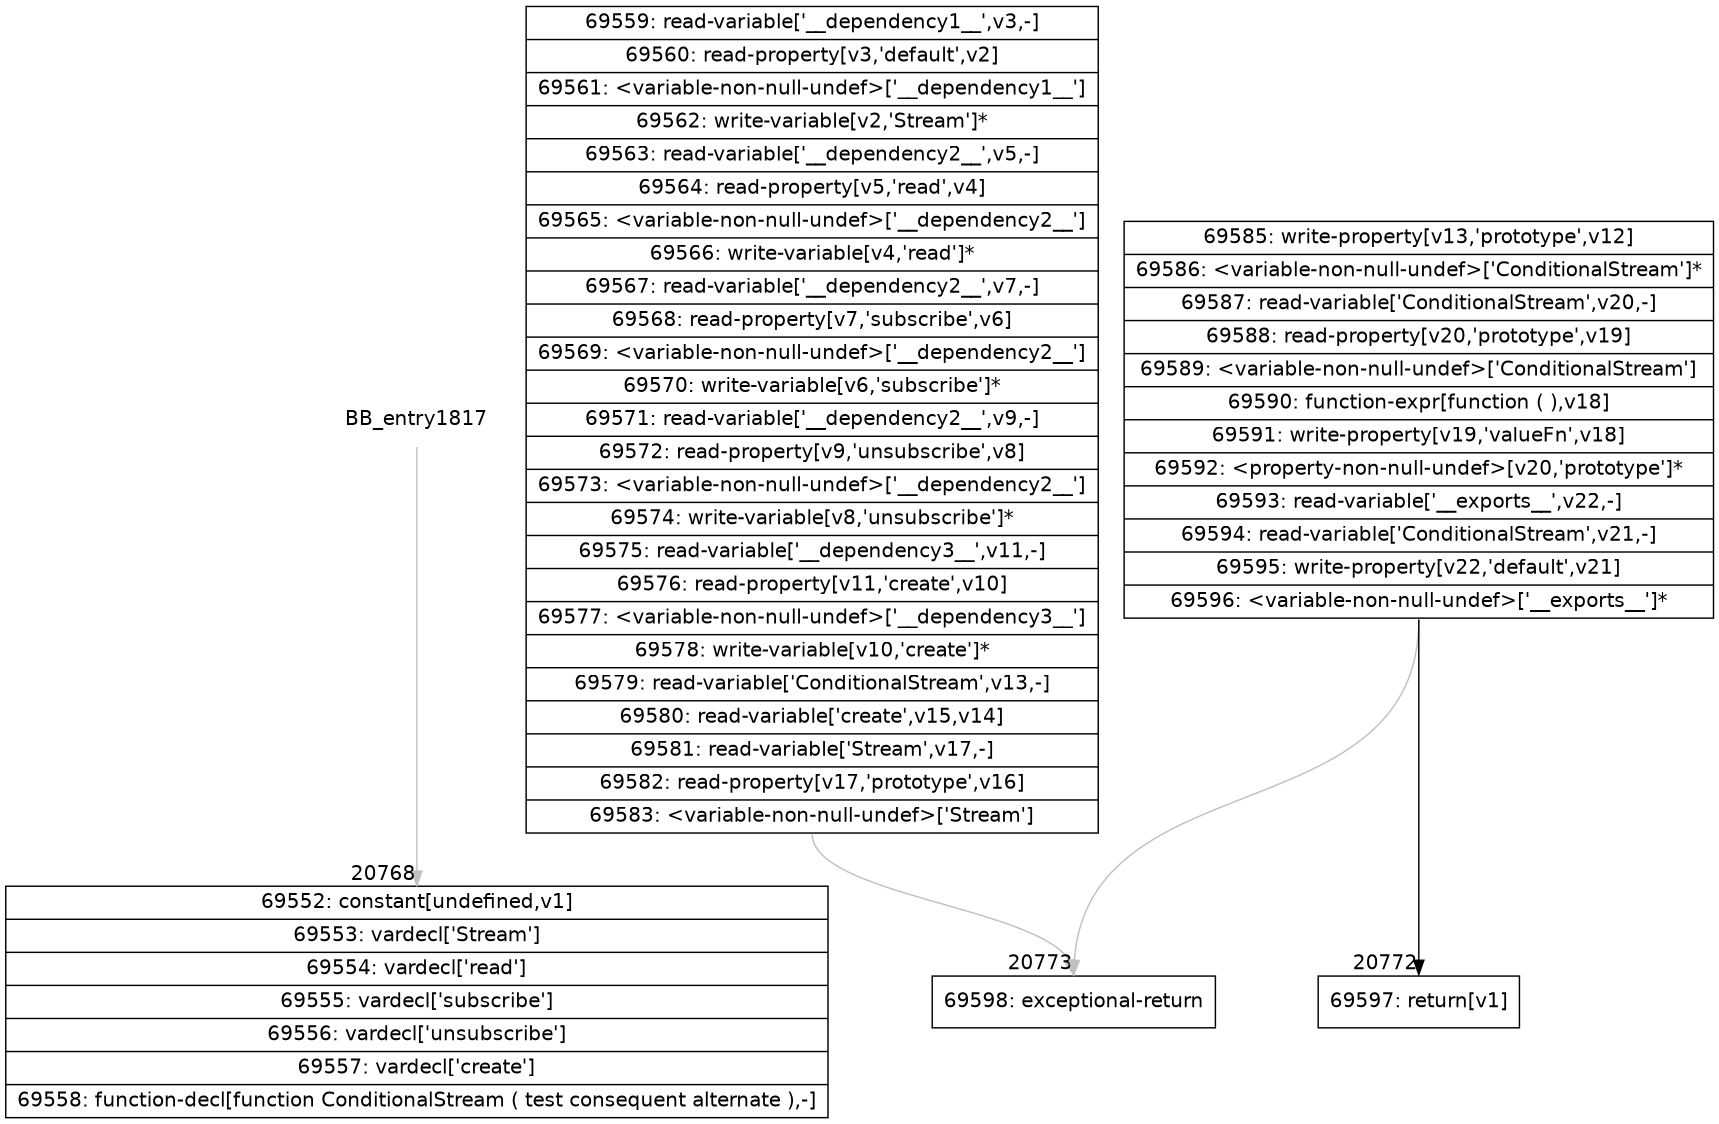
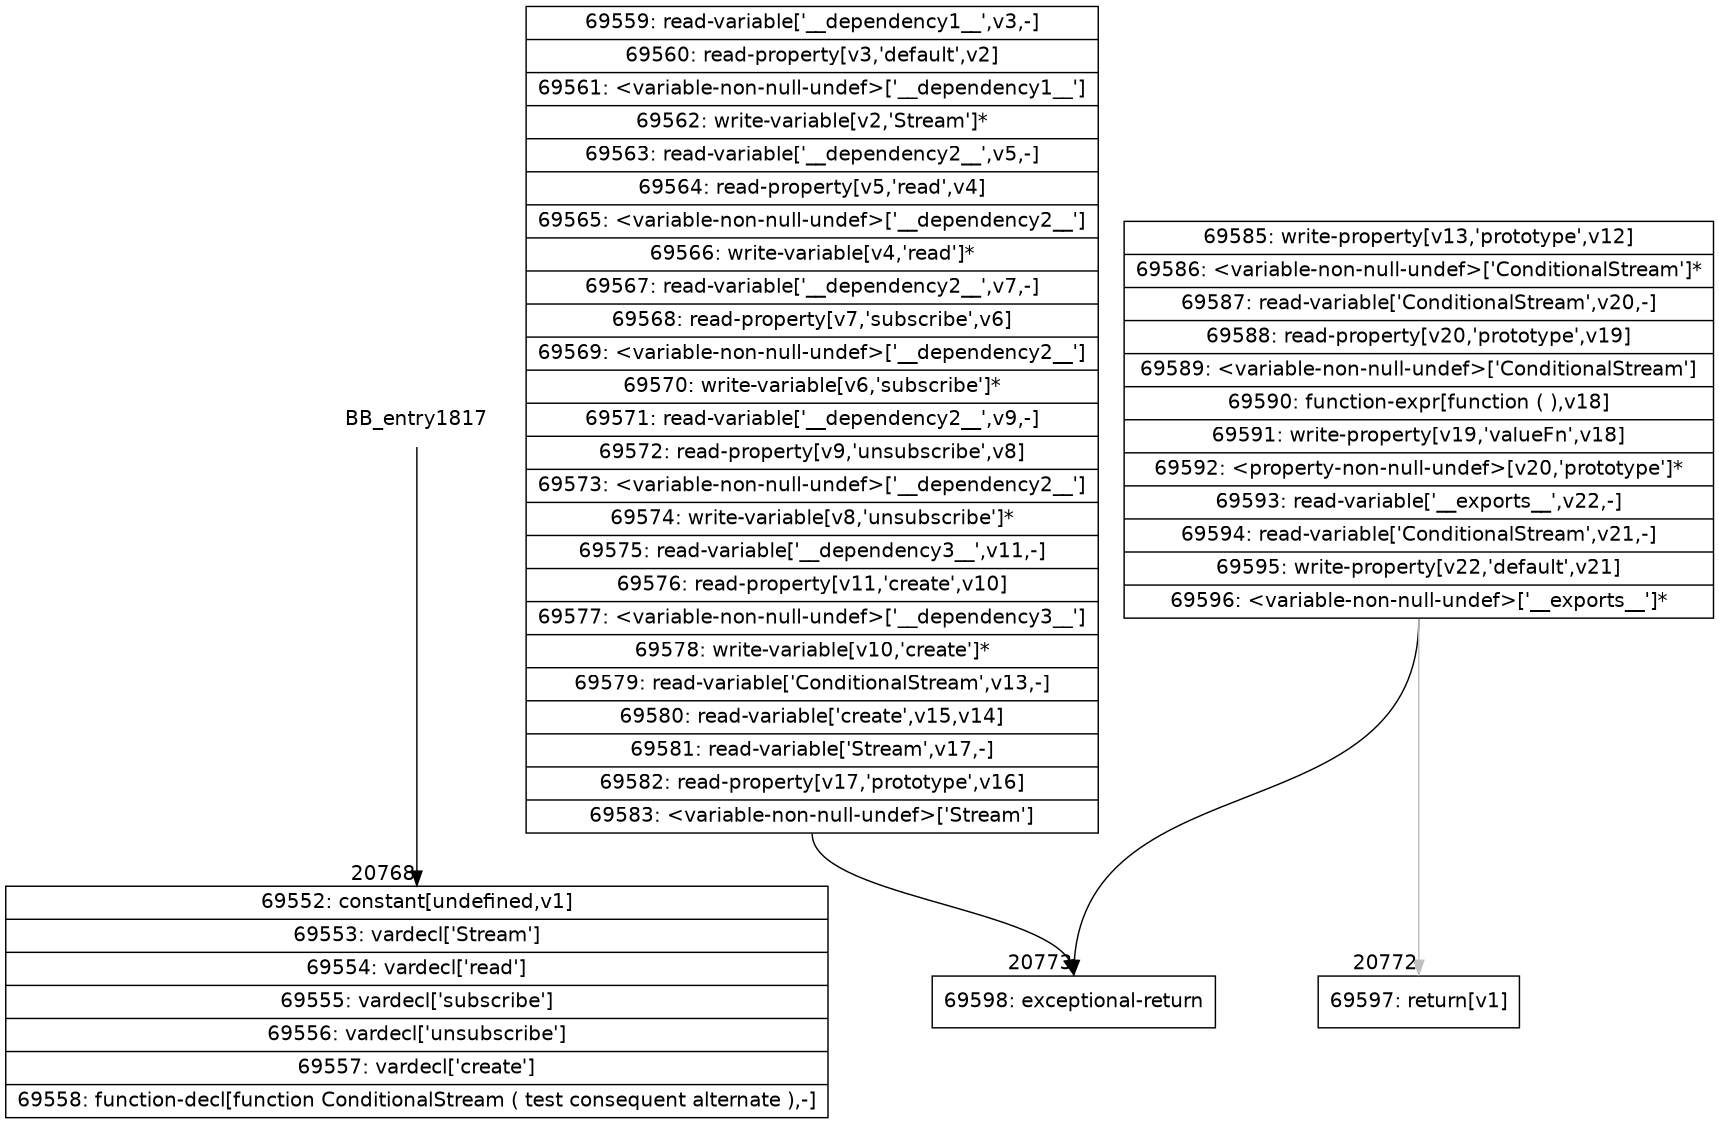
edge "BB_entry1817" -> "69552: constant[undefined,v1]": color gray -> black
edge "69585: write-property[v13,'prototype',v12]" -> "69597: return[v1]": color black -> gray
edge "69585: write-property[v13,'prototype',v12]" -> "69598: exceptional-return": color gray -> black
edge "69559: read-variable['__dependency1__',v3,-]" -> "69598: exceptional-return": color gray -> black
